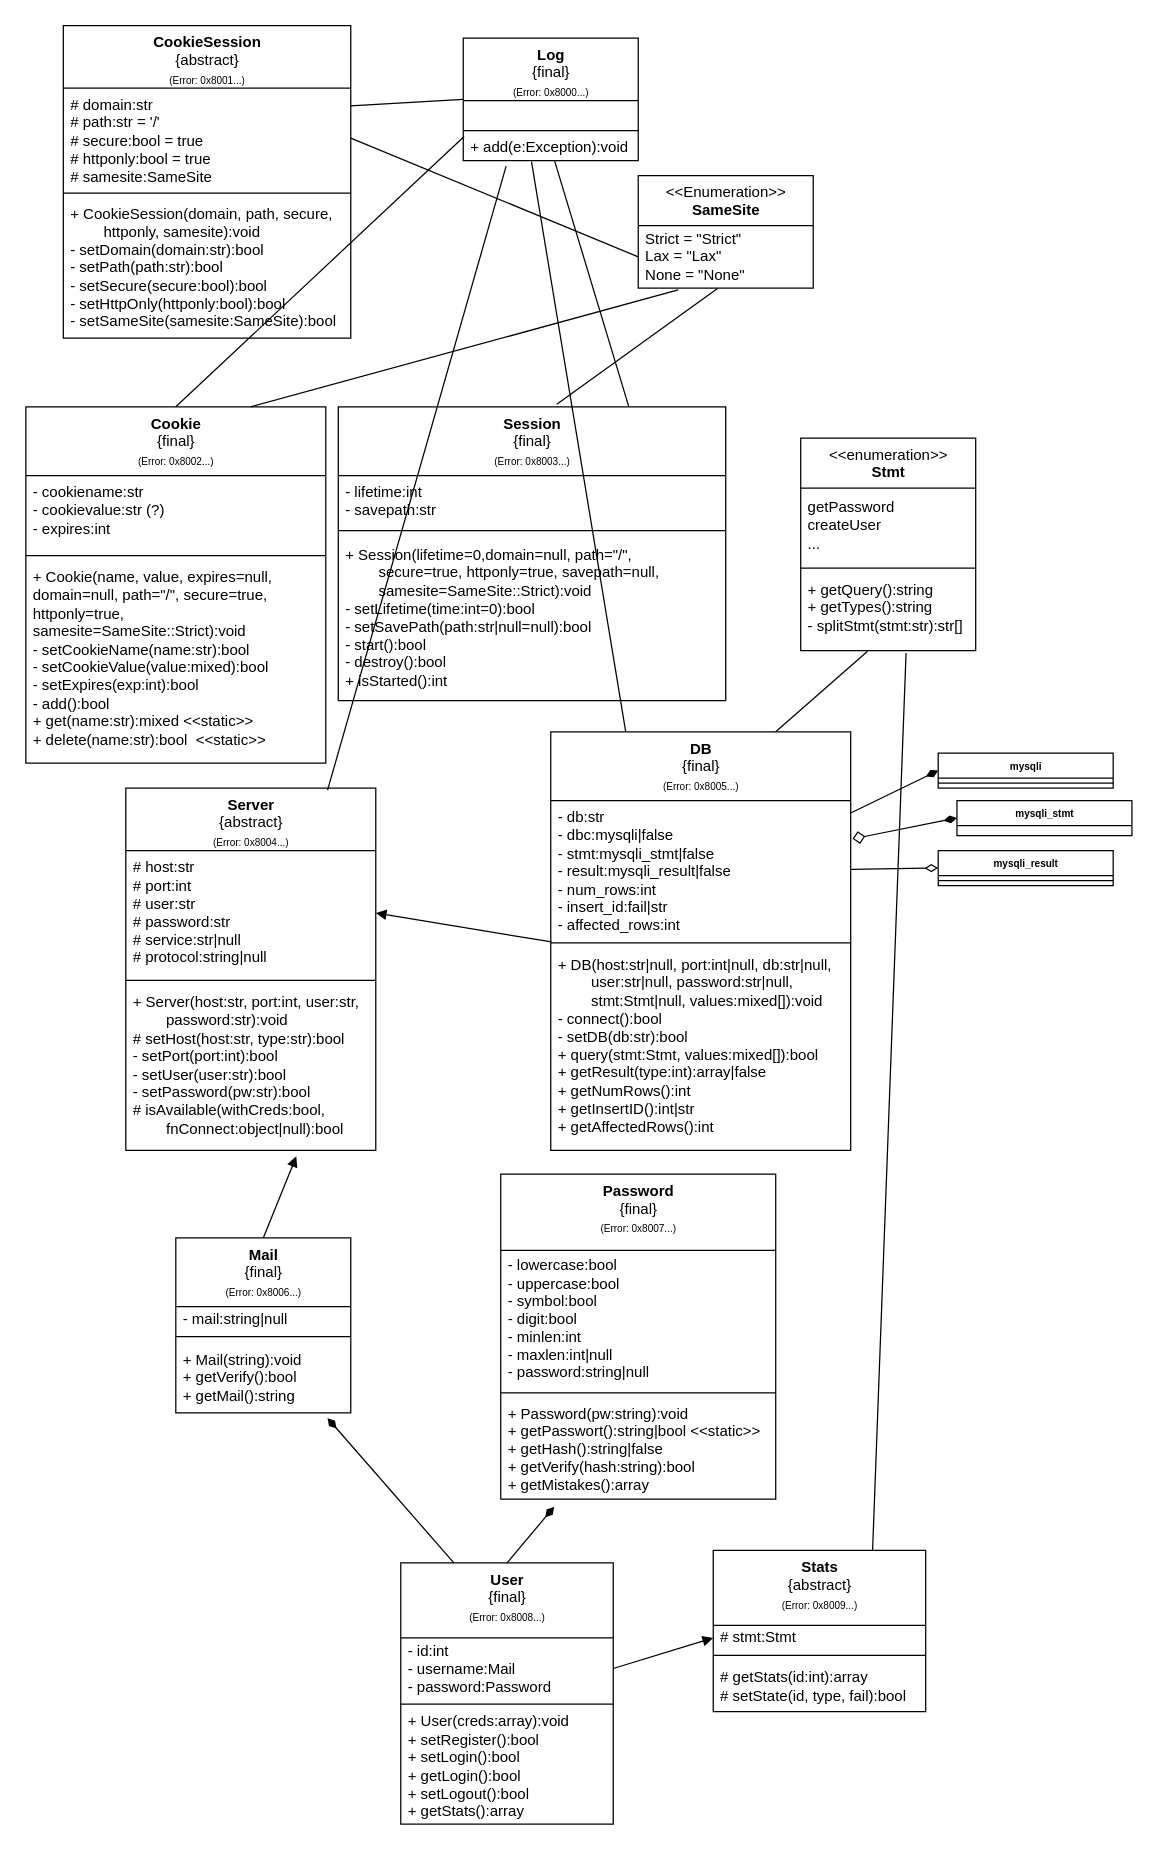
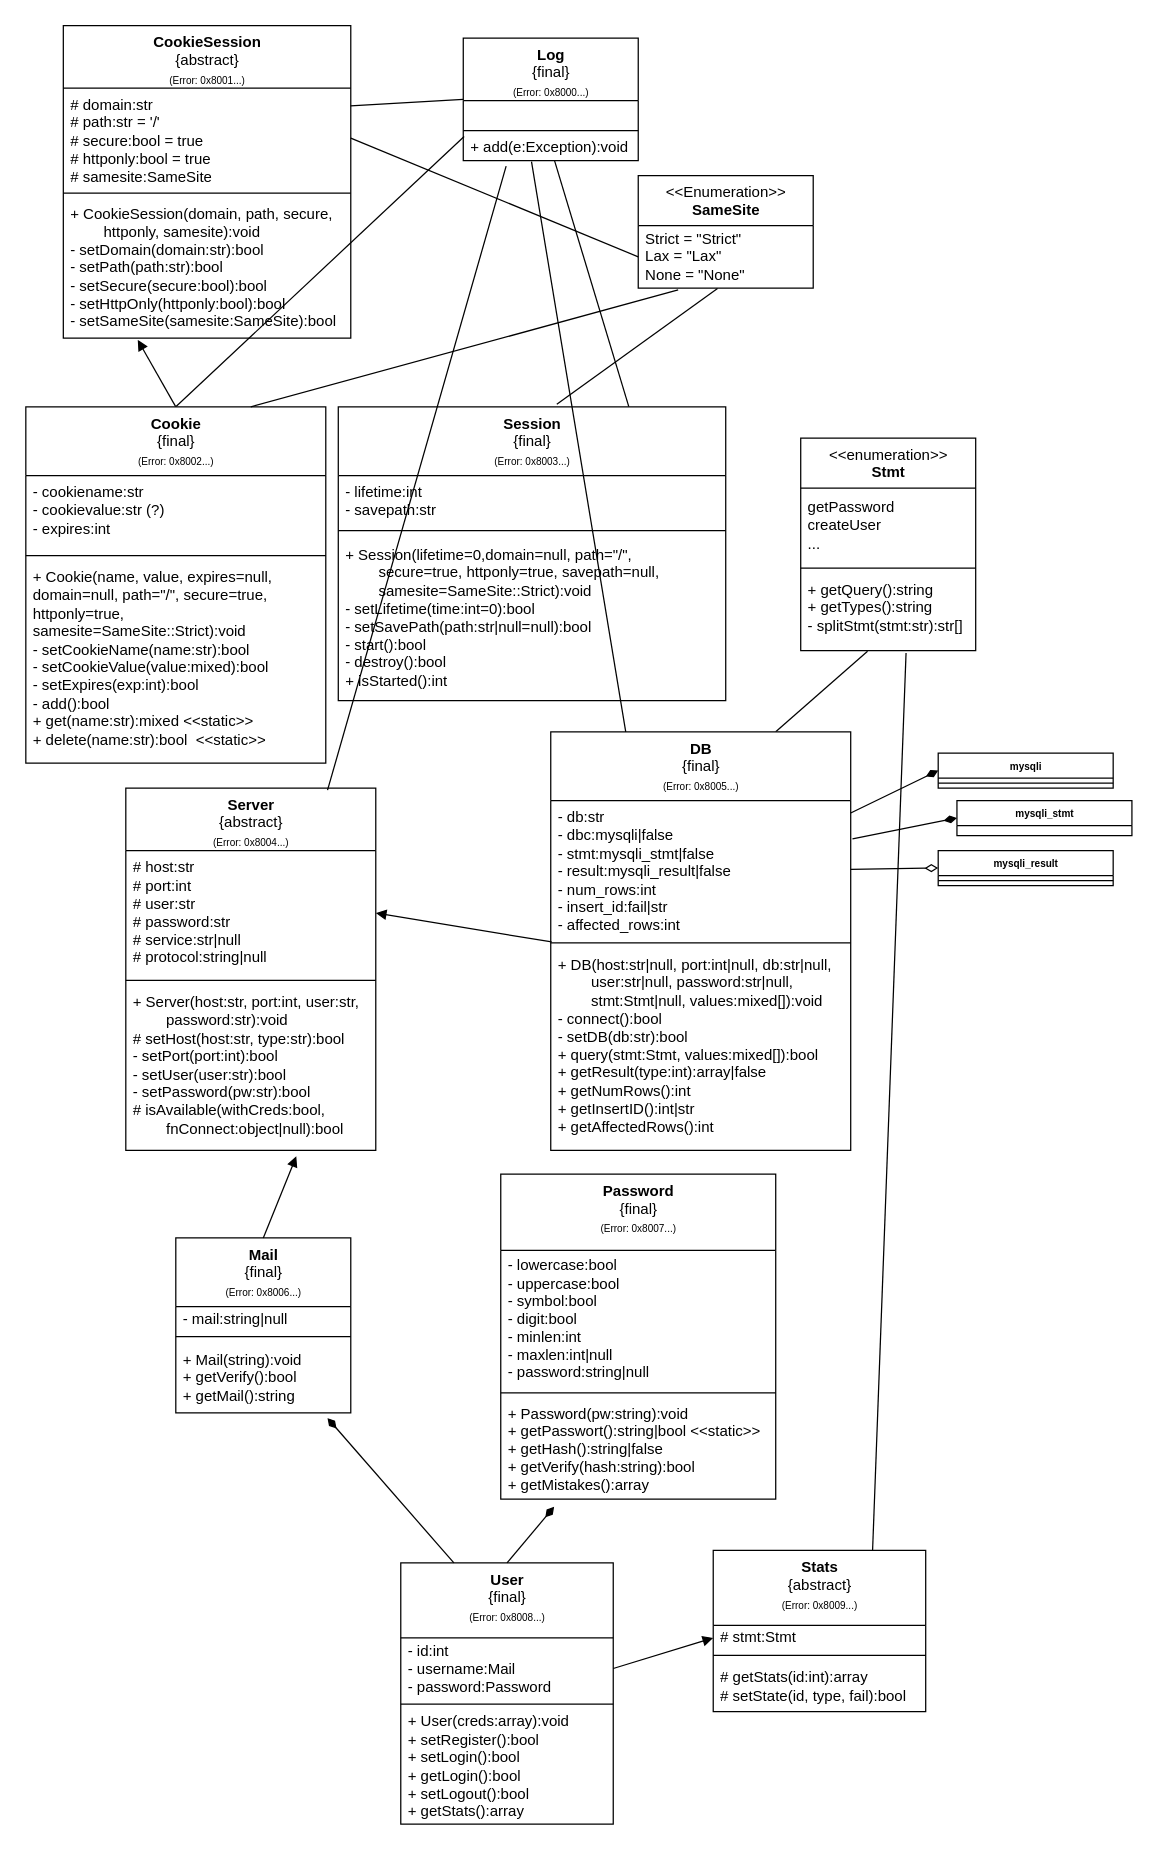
edge "Cookie {final} (Error: 0x8002...)" -> "+ CookieSession(domain, path, secure, httponly, samesite):void - setDomain(domain:str):bool - setPath(path:str):bool - setSecure(secure:bool):bool - setHttpOnly(httponly:bool):bool - setSameSite(samesite:SameSite):bool": added
edge "mysqli_stmt" -- "- db:str - dbc:mysqli|false - stmt:mysqli_stmt|false - result:mysqli_result|false - num_rows:int - insert_id:fail|str - affected_rows:int": arrowhead diamond -> none
